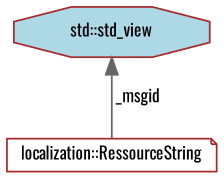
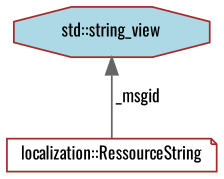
node "std::std_view": label "std::std_view" -> "std::string_view"
